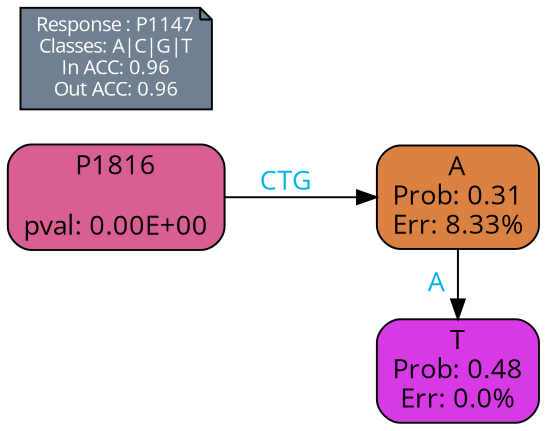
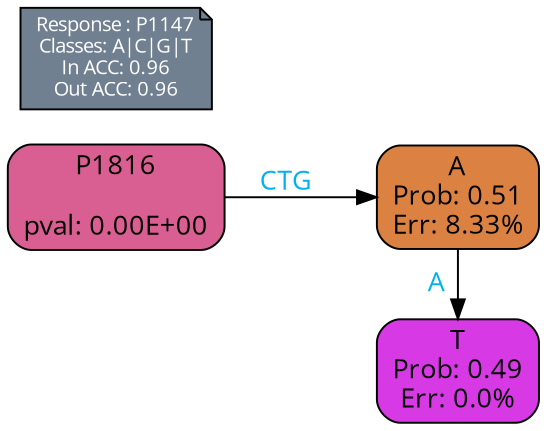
node "A Prob: 0.31 Err: 8.33%": label "A Prob: 0.31 Err: 8.33%" -> "A Prob: 0.51 Err: 8.33%"
node "T Prob: 0.48 Err: 0.0%": label "T Prob: 0.48 Err: 0.0%" -> "T Prob: 0.49 Err: 0.0%"
